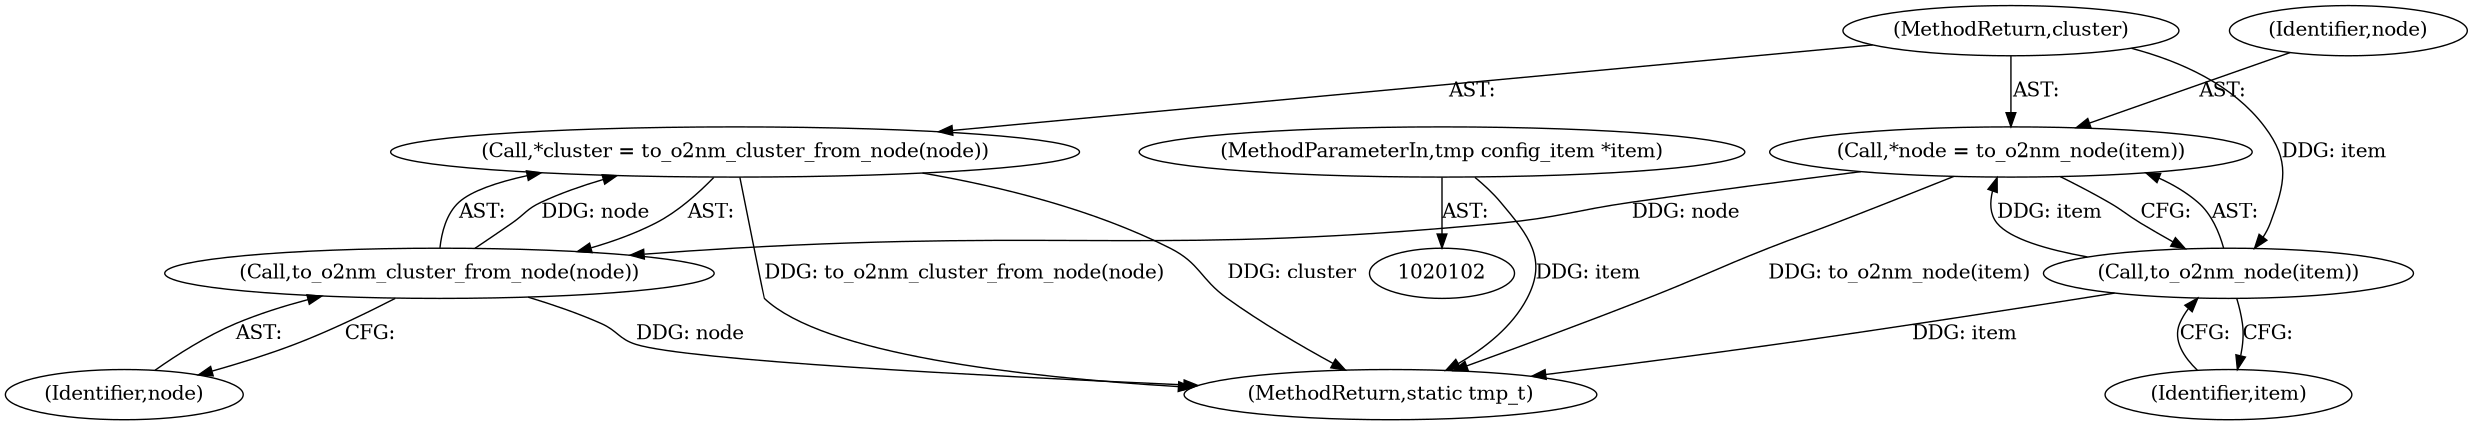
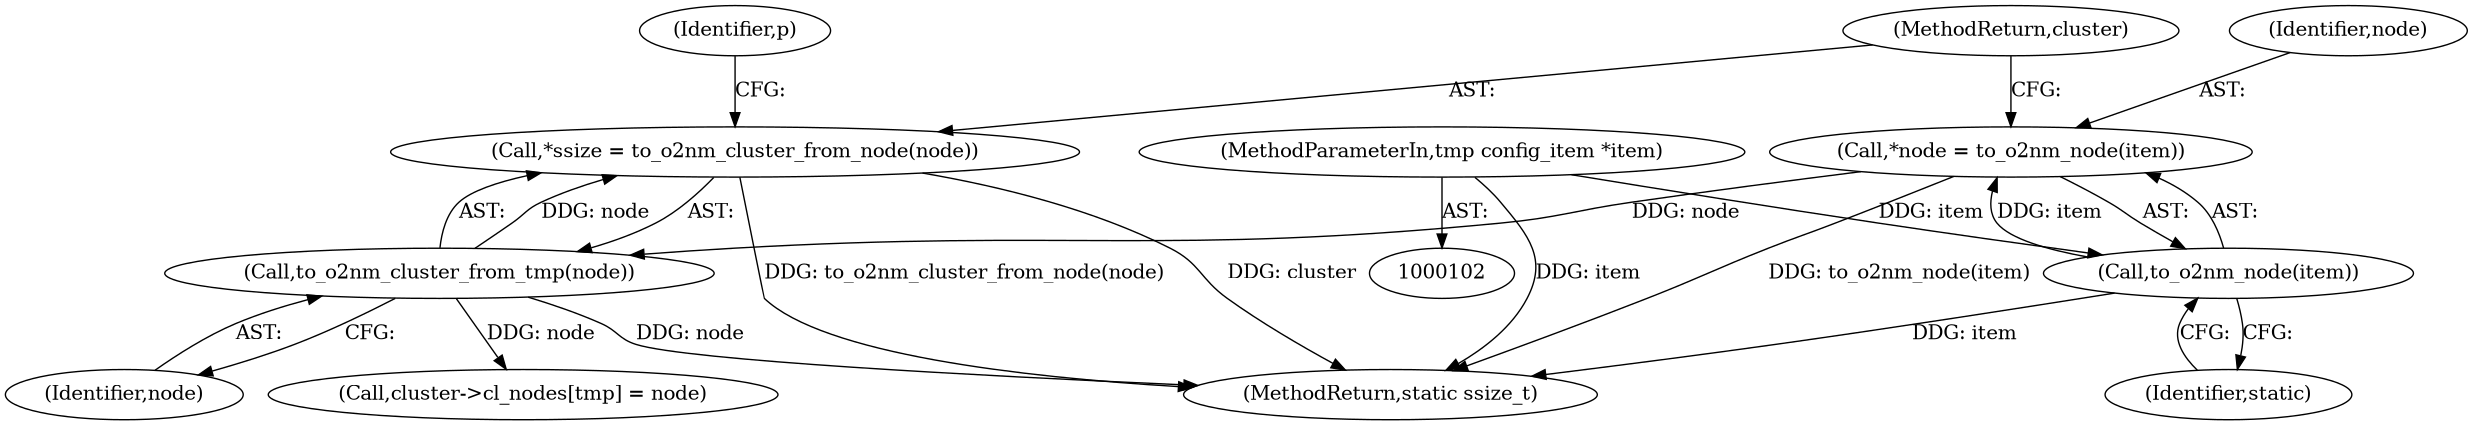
node "(Identifier,p)": added
edge "(MethodReturn,cluster)" -> "(Call,*node = to_o2nm_node(item))": label "AST: " -> "CFG: "
edge "(MethodReturn,cluster)" -> "(Call,to_o2nm_node(item))": now "(MethodParameterIn,tmp config_item *item)" -> "(Call,to_o2nm_node(item))"
node "(Call,*cluster = to_o2nm_cluster_from_node(node))": label "(Call,*cluster = to_o2nm_cluster_from_node(node))" -> "(Call,*ssize = to_o2nm_cluster_from_node(node))"
edge "(Call,*node = to_o2nm_node(item))" -> "(Call,to_o2nm_node(item))": label "CFG: " -> "AST: "
node "(Call,to_o2nm_cluster_from_node(node))": label "(Call,to_o2nm_cluster_from_node(node))" -> "(Call,to_o2nm_cluster_from_tmp(node))"
node "1020102": label "1020102" -> "1000102"
node "(Call,cluster->cl_nodes[tmp] = node)": added
node "(MethodReturn,static tmp_t)": label "(MethodReturn,static tmp_t)" -> "(MethodReturn,static ssize_t)"
node "(Identifier,item)": label "(Identifier,item)" -> "(Identifier,static)"
